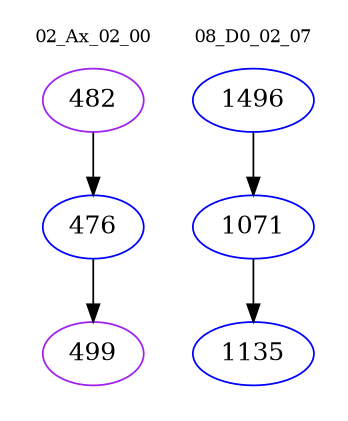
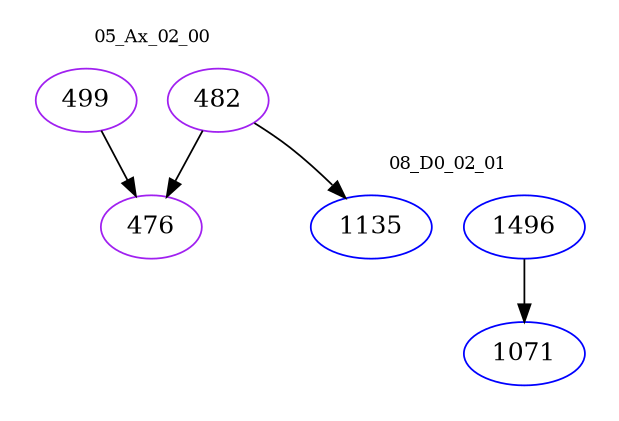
cluster "02_Ax_02_00": label "02_Ax_02_00" -> "05_Ax_02_00"
cluster "08_D0_02_07": label "08_D0_02_07" -> "08_D0_02_01"
node "476": color blue -> purple
edge "476" -> "499": reversed
edge "1071" -> "1135": now "482" -> "1135"
